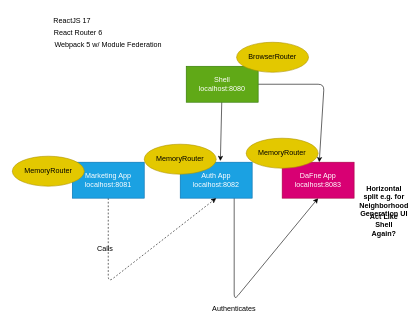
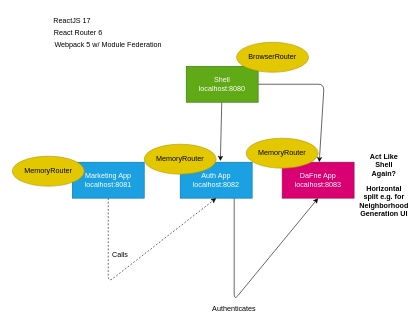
node "Act Like Shell Again?": moved (384, 225) -> (384, 165)
node "Calls": moved (105, 249) -> (120, 255)
